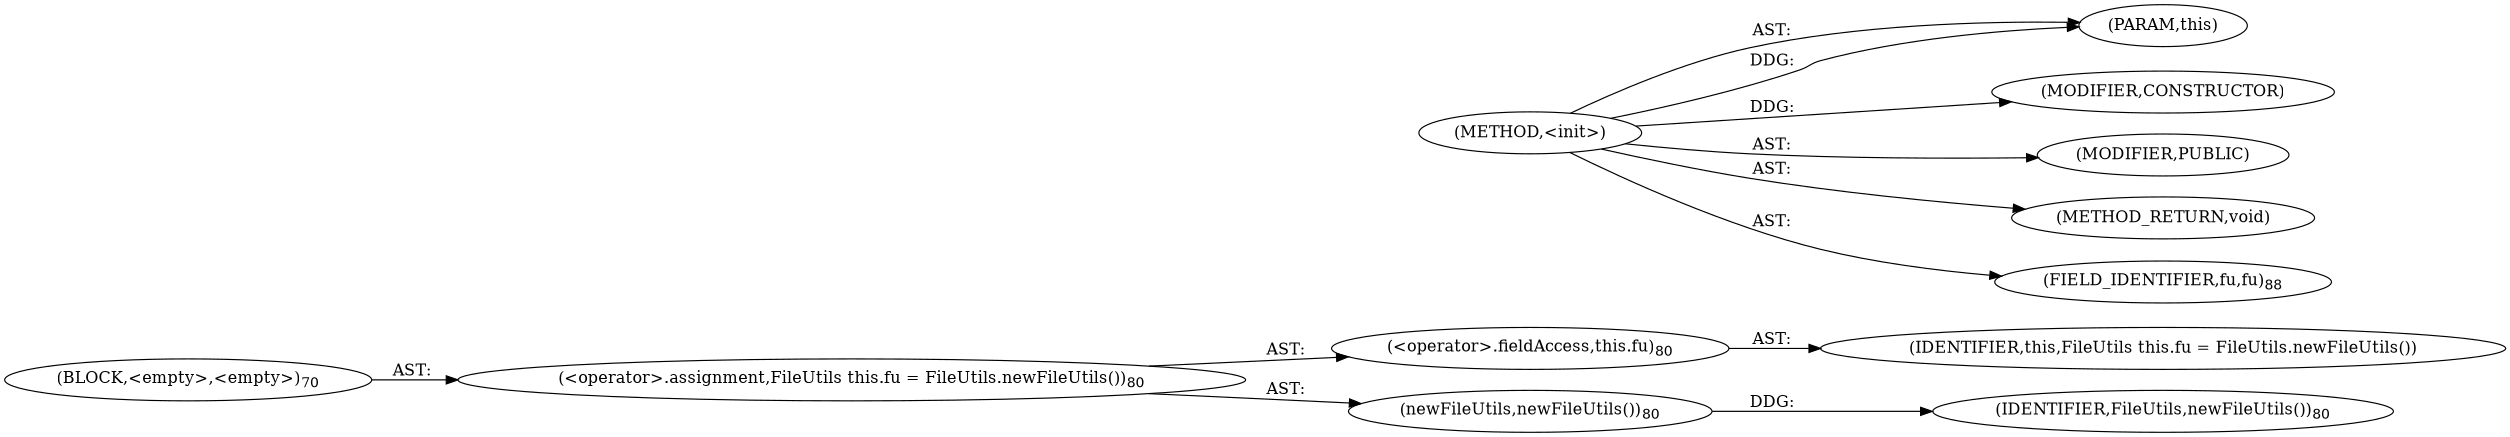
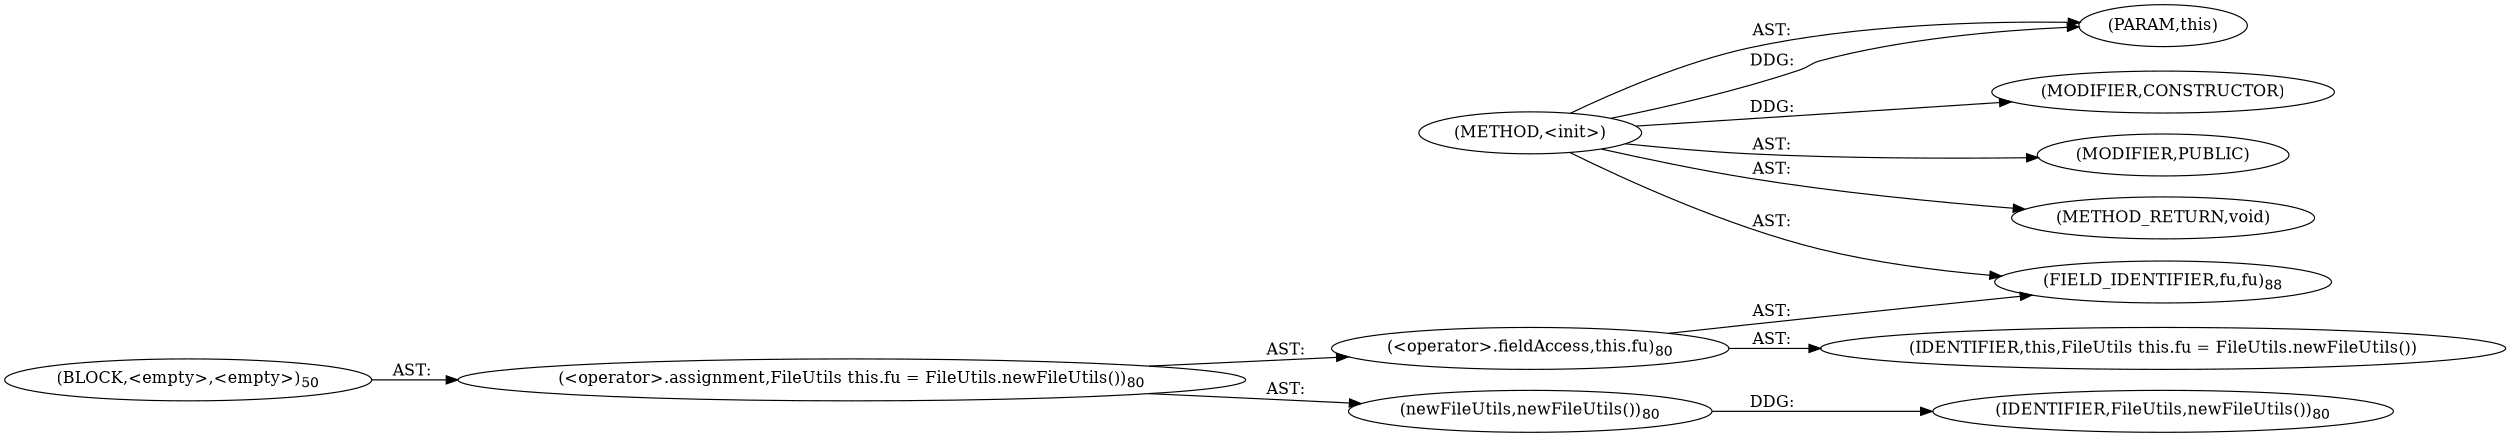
edge "(<operator>.fieldAccess,this.fu)" -> "(FIELD_IDENTIFIER,fu,fu)": added, label "AST:"
node "(BLOCK,<empty>,<empty>)": text "70" -> "50"
